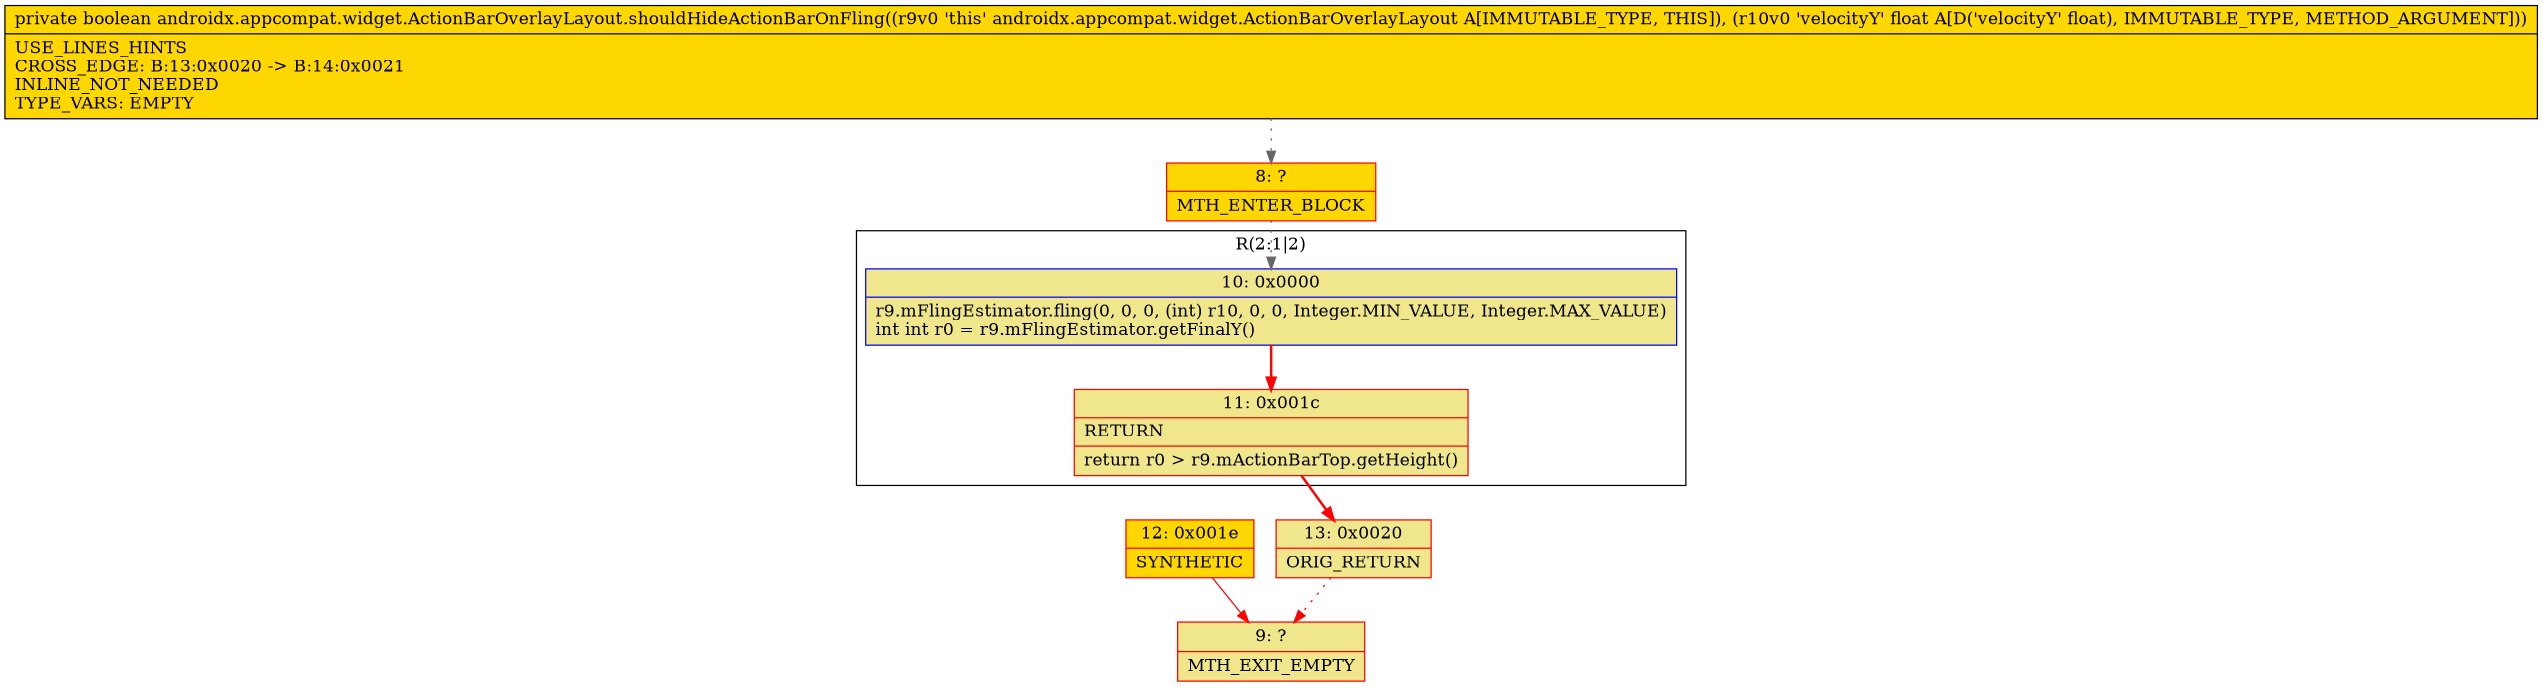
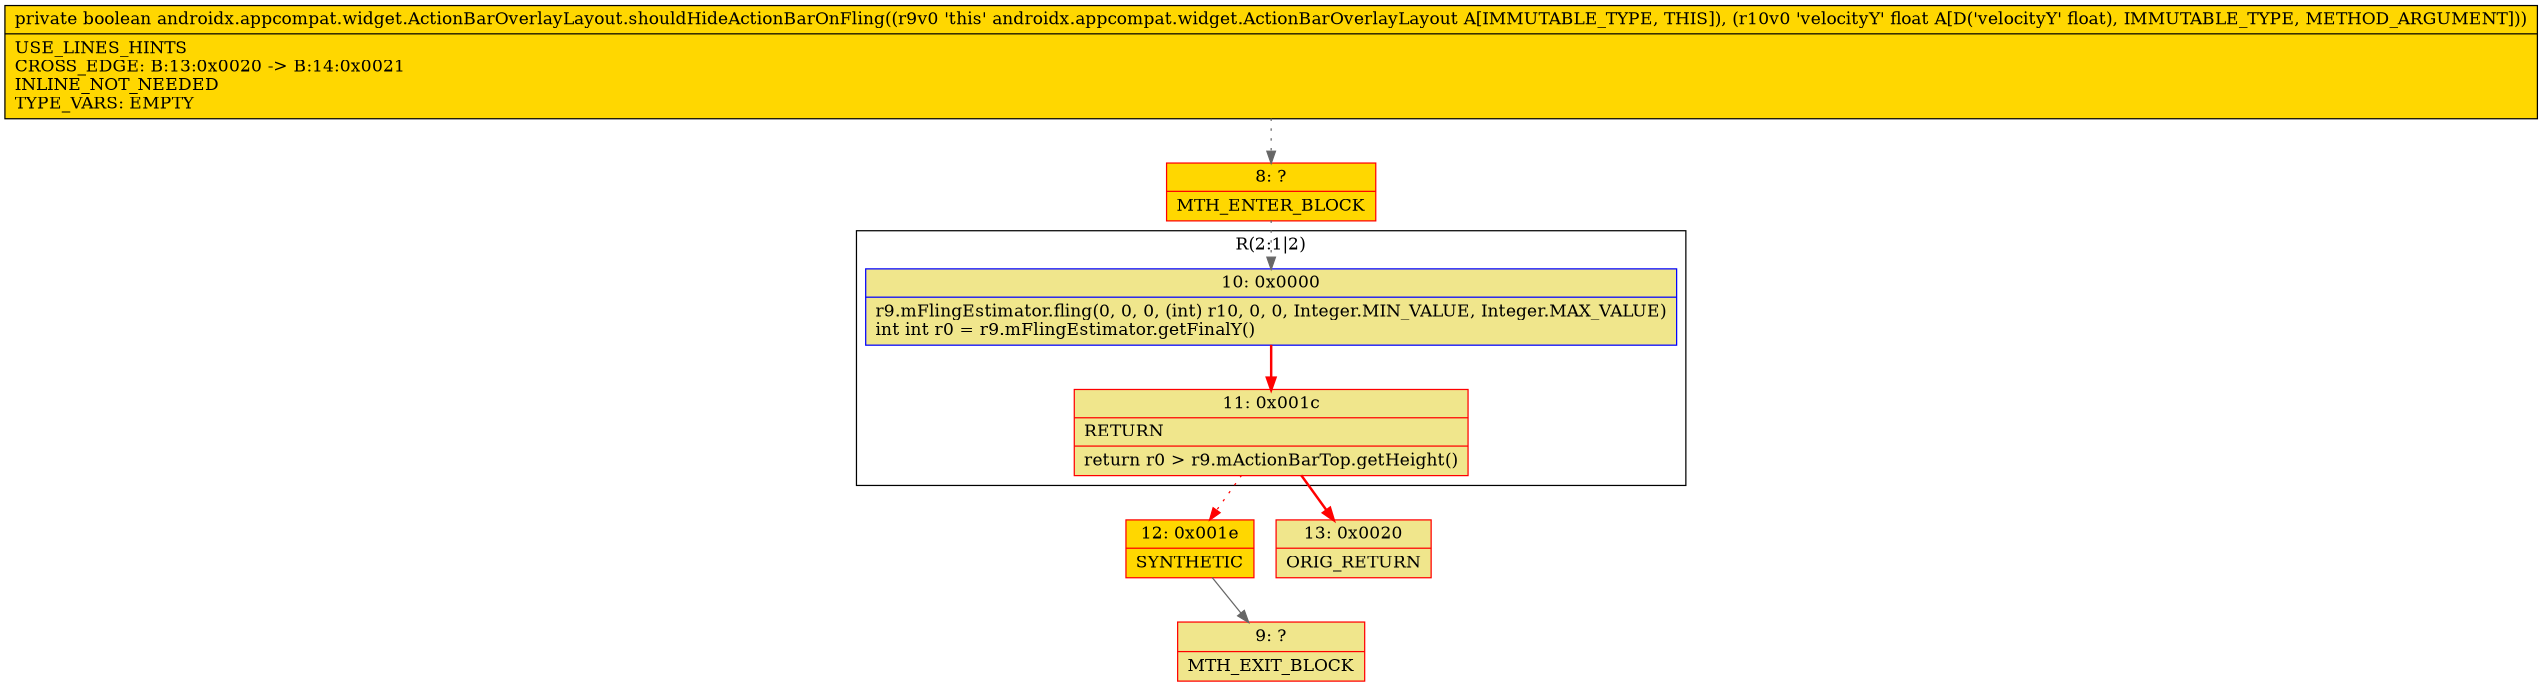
edge "11: 0x001c" -> "12: 0x001e": added
edge "12: 0x001e" -> "9: ?": color red -> gray40
edge "13: 0x0020" -> "9: ?": removed
node "9: ?": text "MTH_EXIT_EMPTY" -> "MTH_EXIT_BLOCK"
